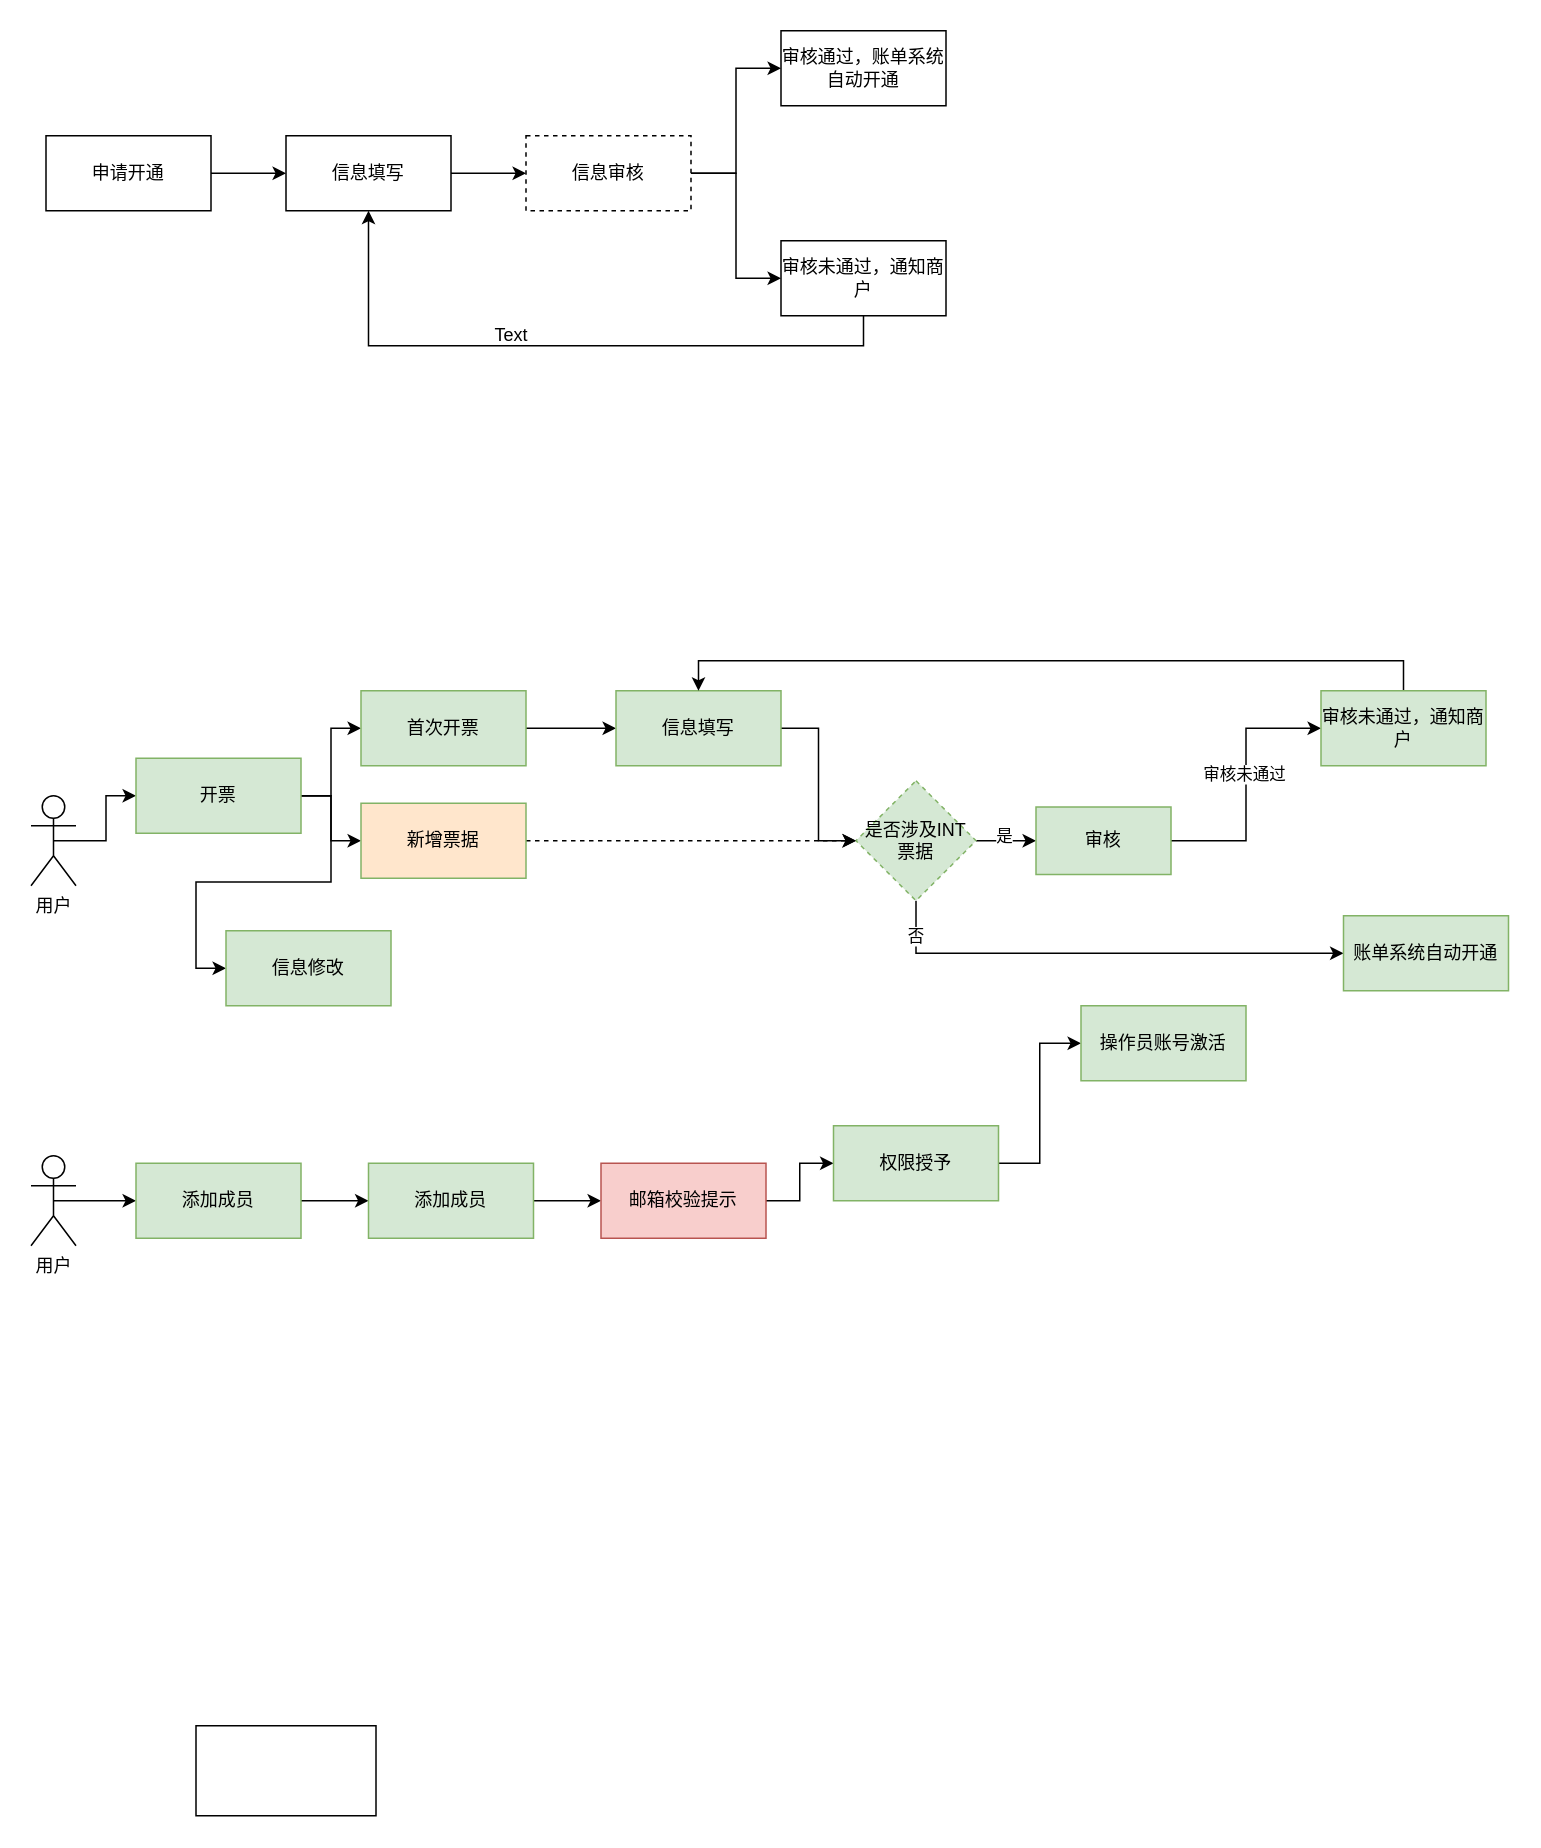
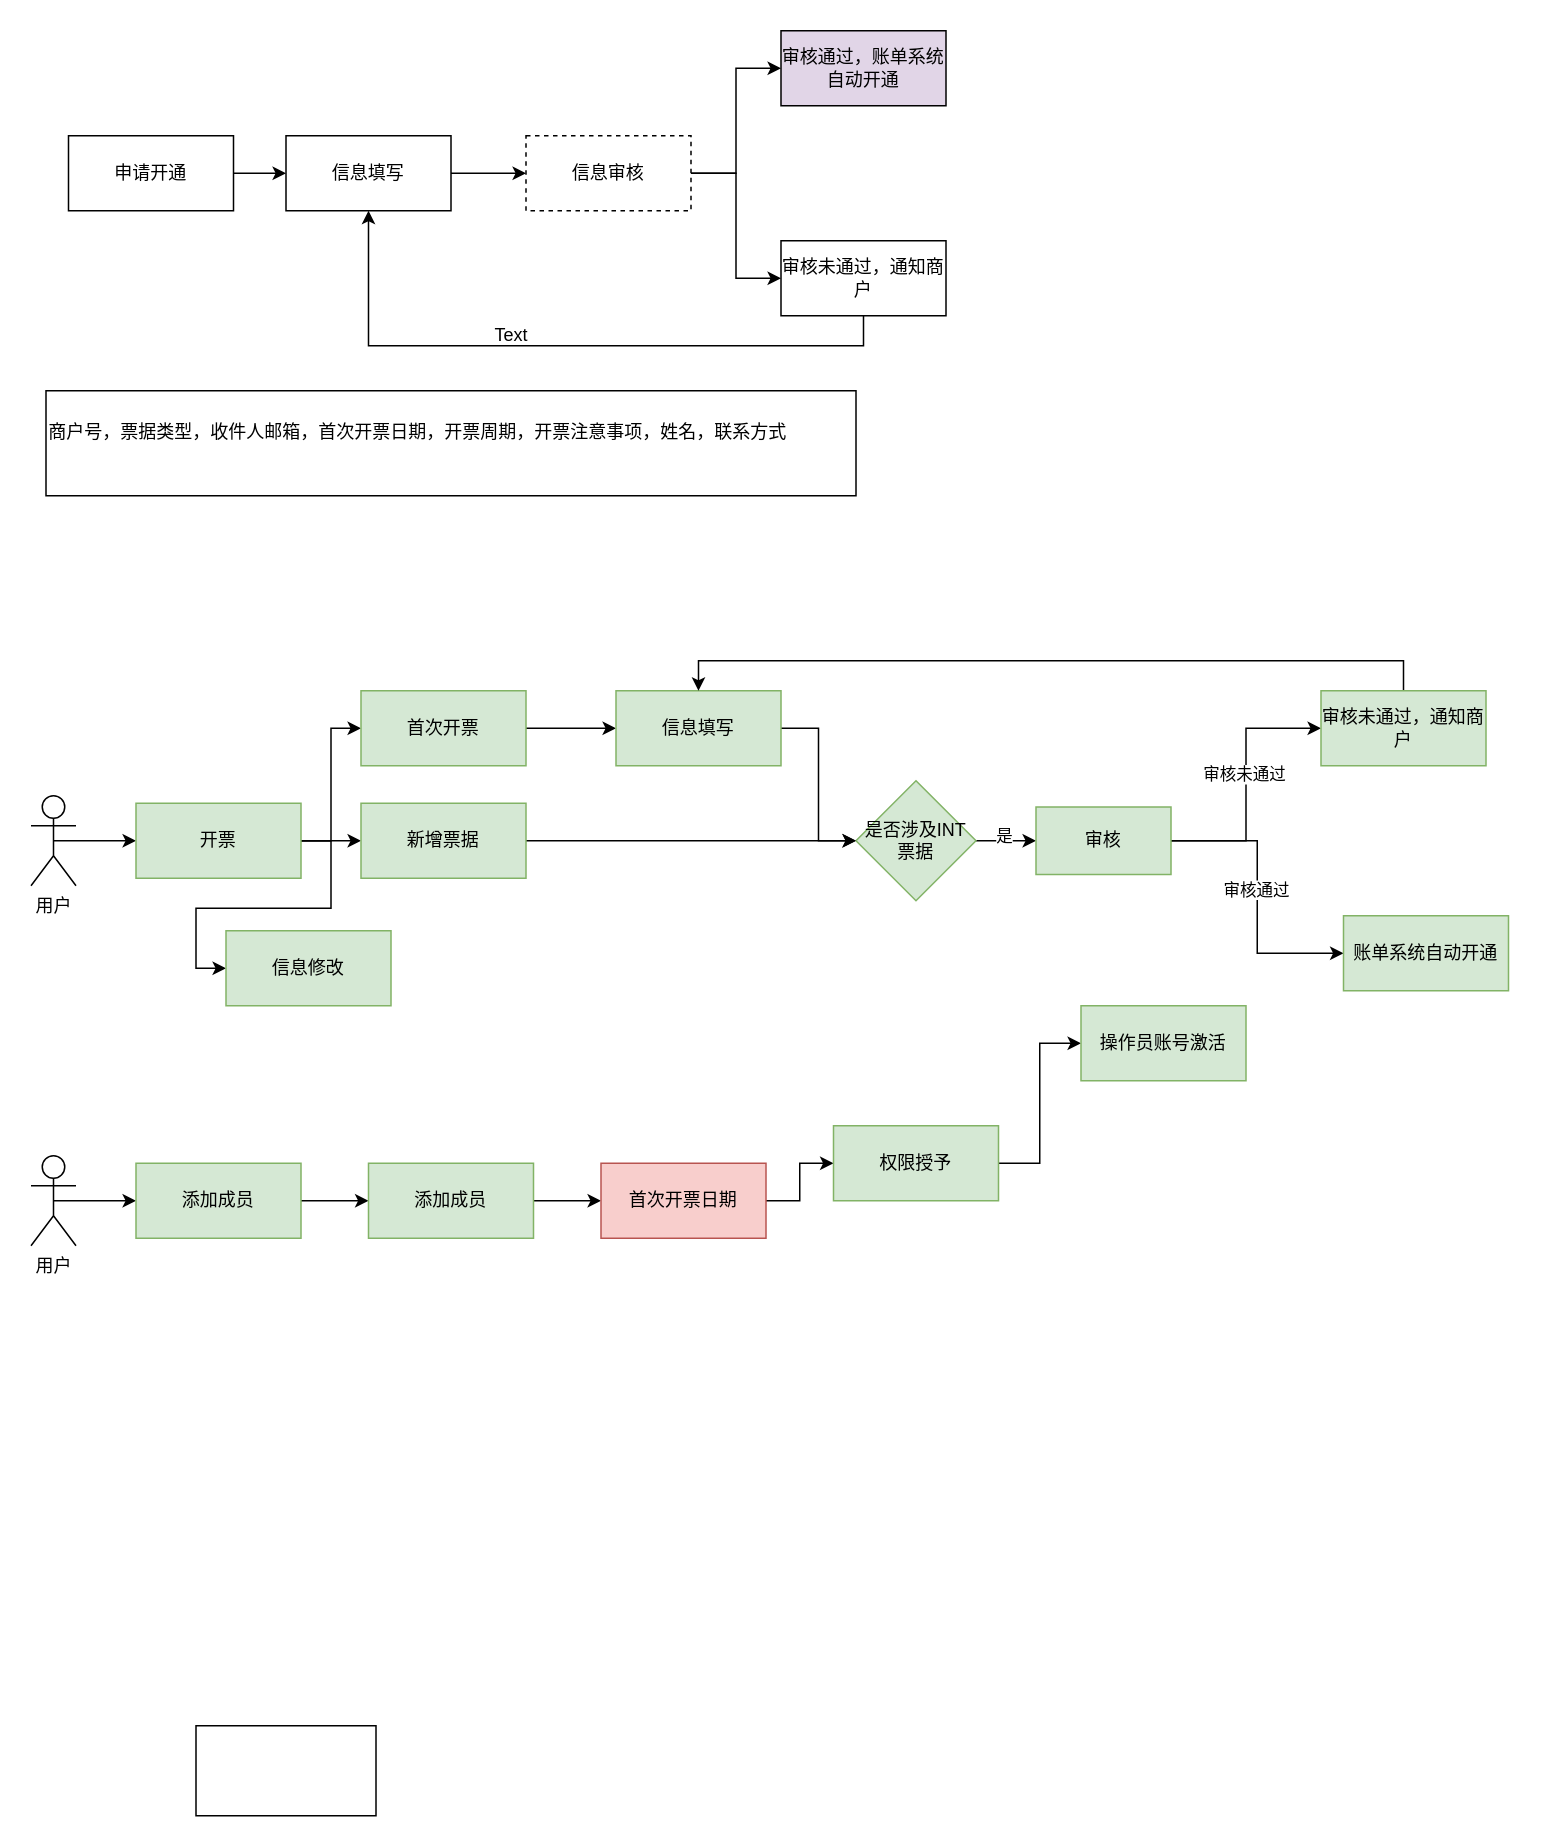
node "审核通过，账单系统自动开通": fillcolor #ffffff -> #e1d5e7
node "申请开通": moved (128, 173) -> (151, 173)
node "商户号，票据类型，收件人邮箱，首次开票日期，开票周期，开票注意事项，姓名，联系方式": added
node "开票": moved (218, 796) -> (218, 841)
node "新增票据": fillcolor #ffe6cc -> #d5e8d4
edge "新增票据" -> "是否涉及INT票据": style dashed -> solid
node "是否涉及INT票据": style dashed -> solid
edge "审核" -> "账单系统自动开通": added, label "审核通过"
edge "是否涉及INT票据" -> "账单系统自动开通": removed, label "否"
node "邮箱校验提示": label "邮箱校验提示" -> "首次开票日期"
